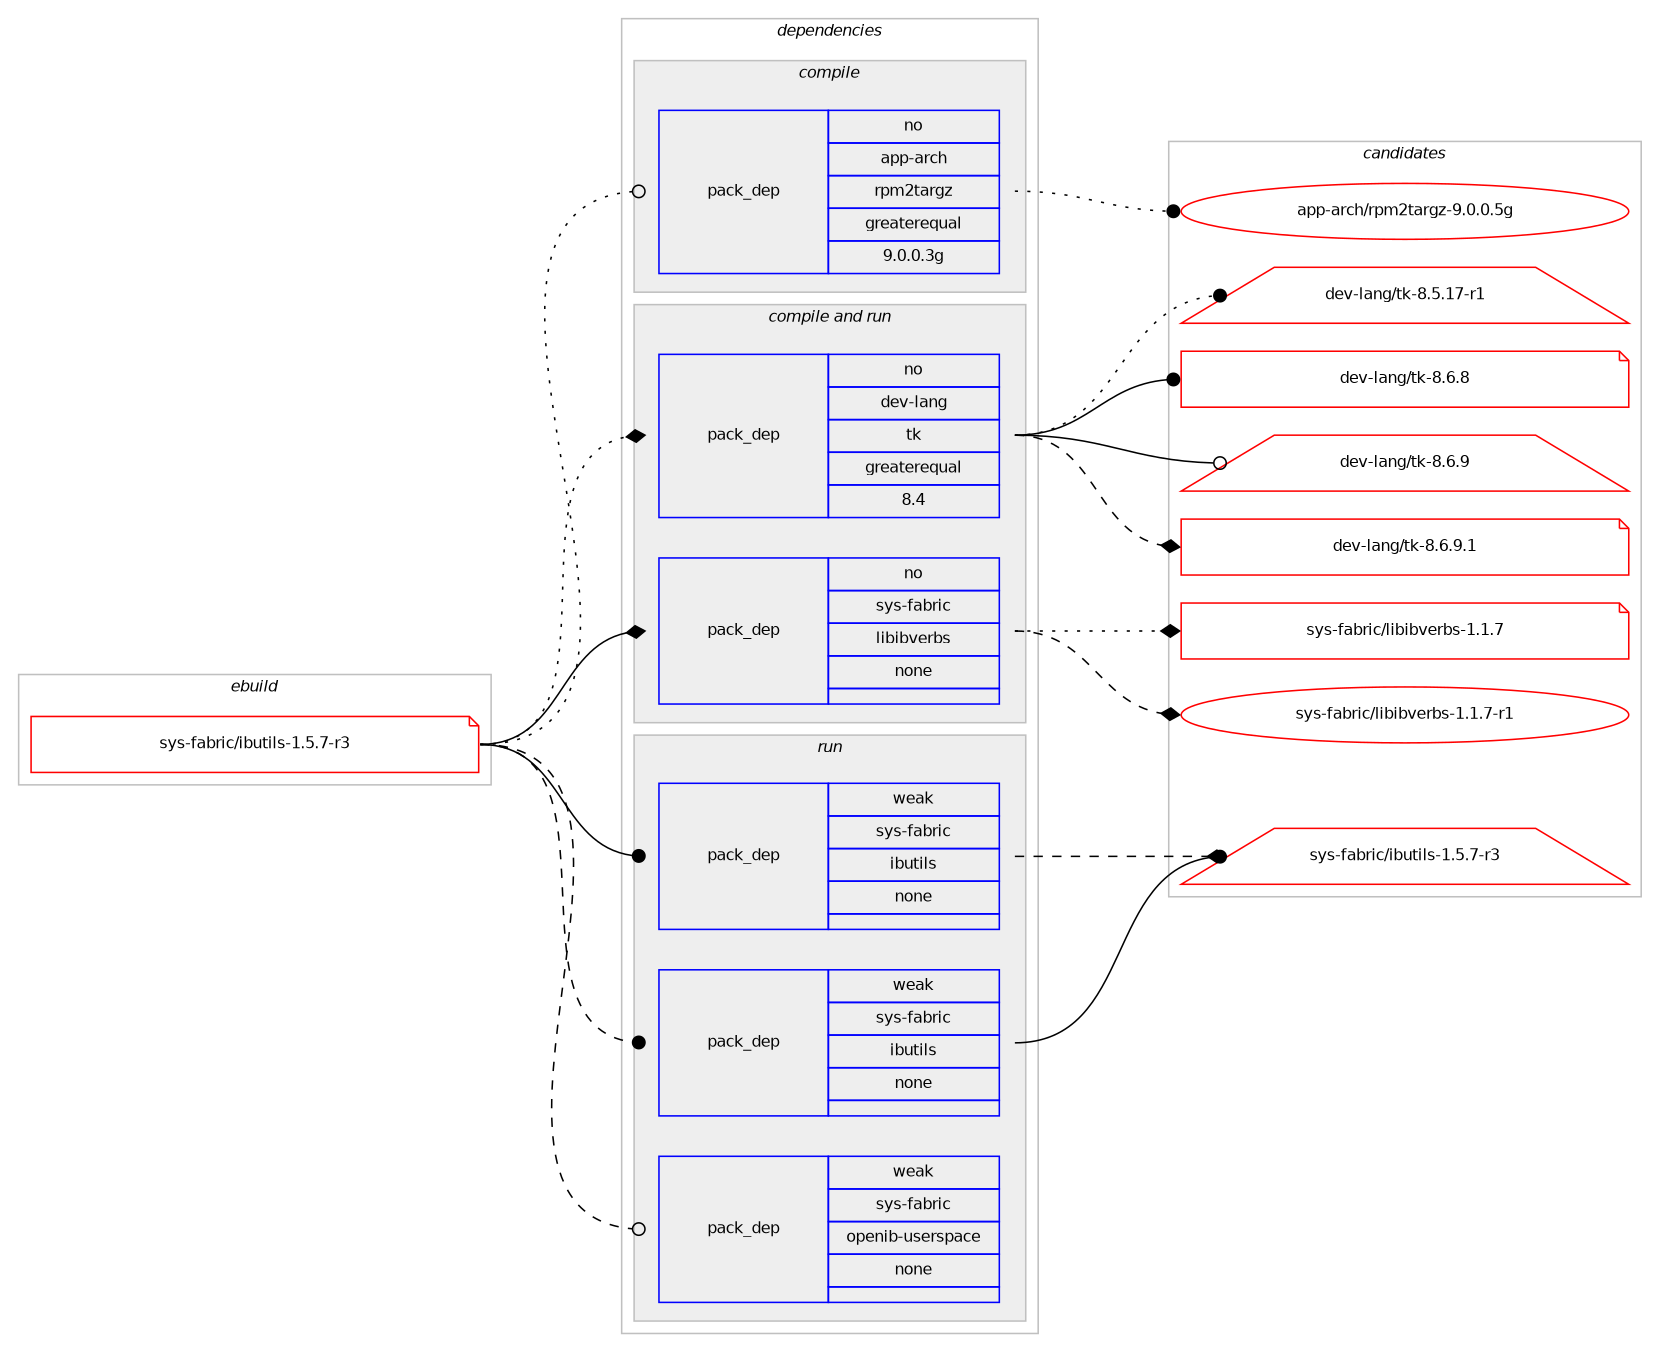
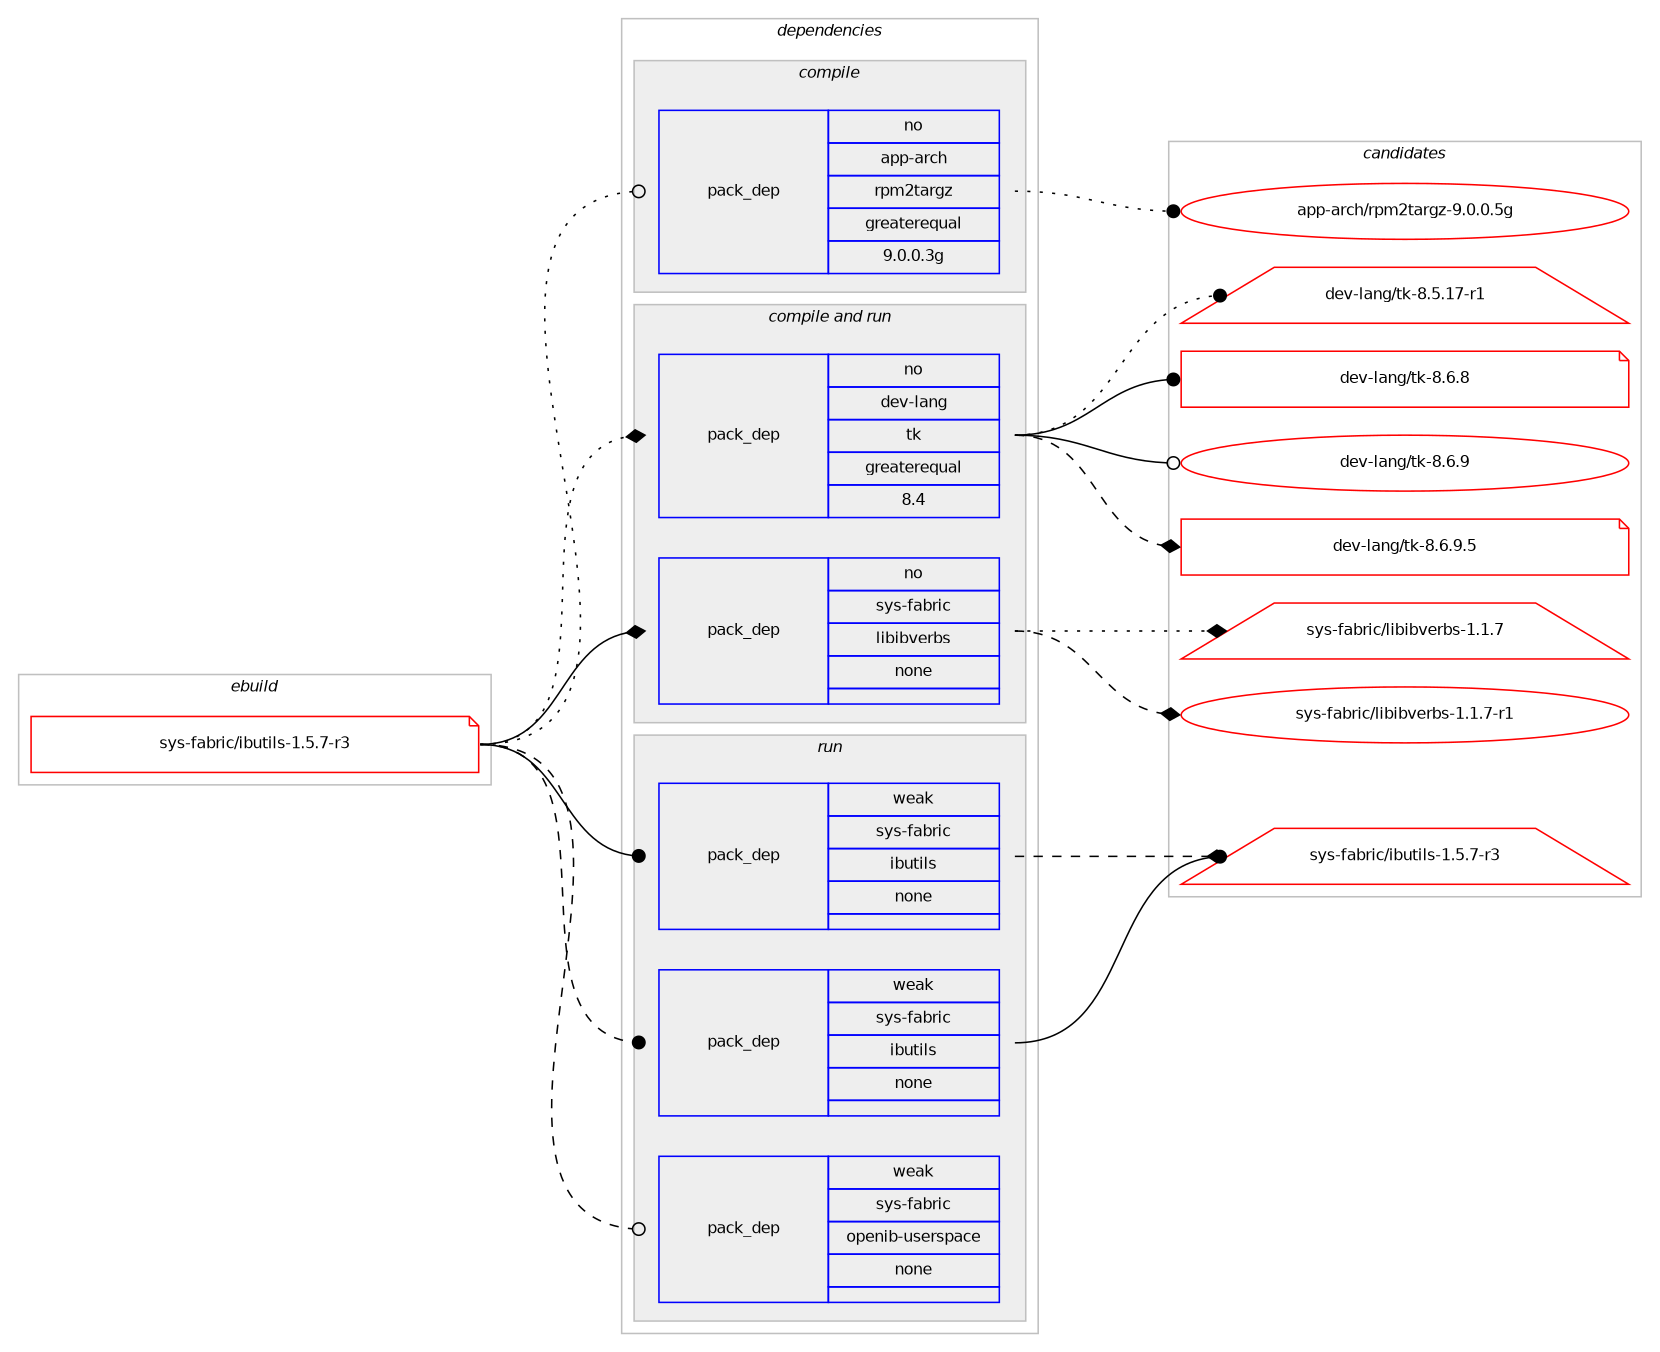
node "dev-lang/tk-8.6.9": shape trapezium -> ellipse
node "dev-lang/tk-8.6.9.1": label "dev-lang/tk-8.6.9.1" -> "dev-lang/tk-8.6.9.5"
node "sys-fabric/libibverbs-1.1.7": shape note -> trapezium
